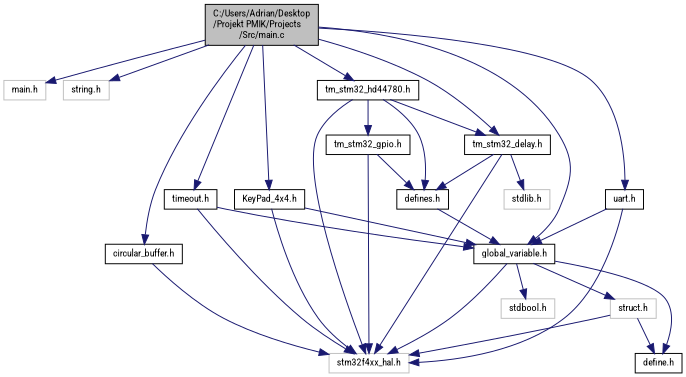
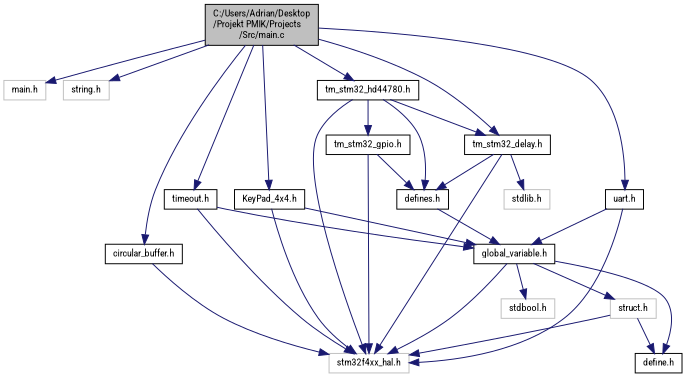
edge "C:/Users/Adrian/Desktop /Projekt PMIK/Projects /Src/main.c" -> "global_variable.h": removed
